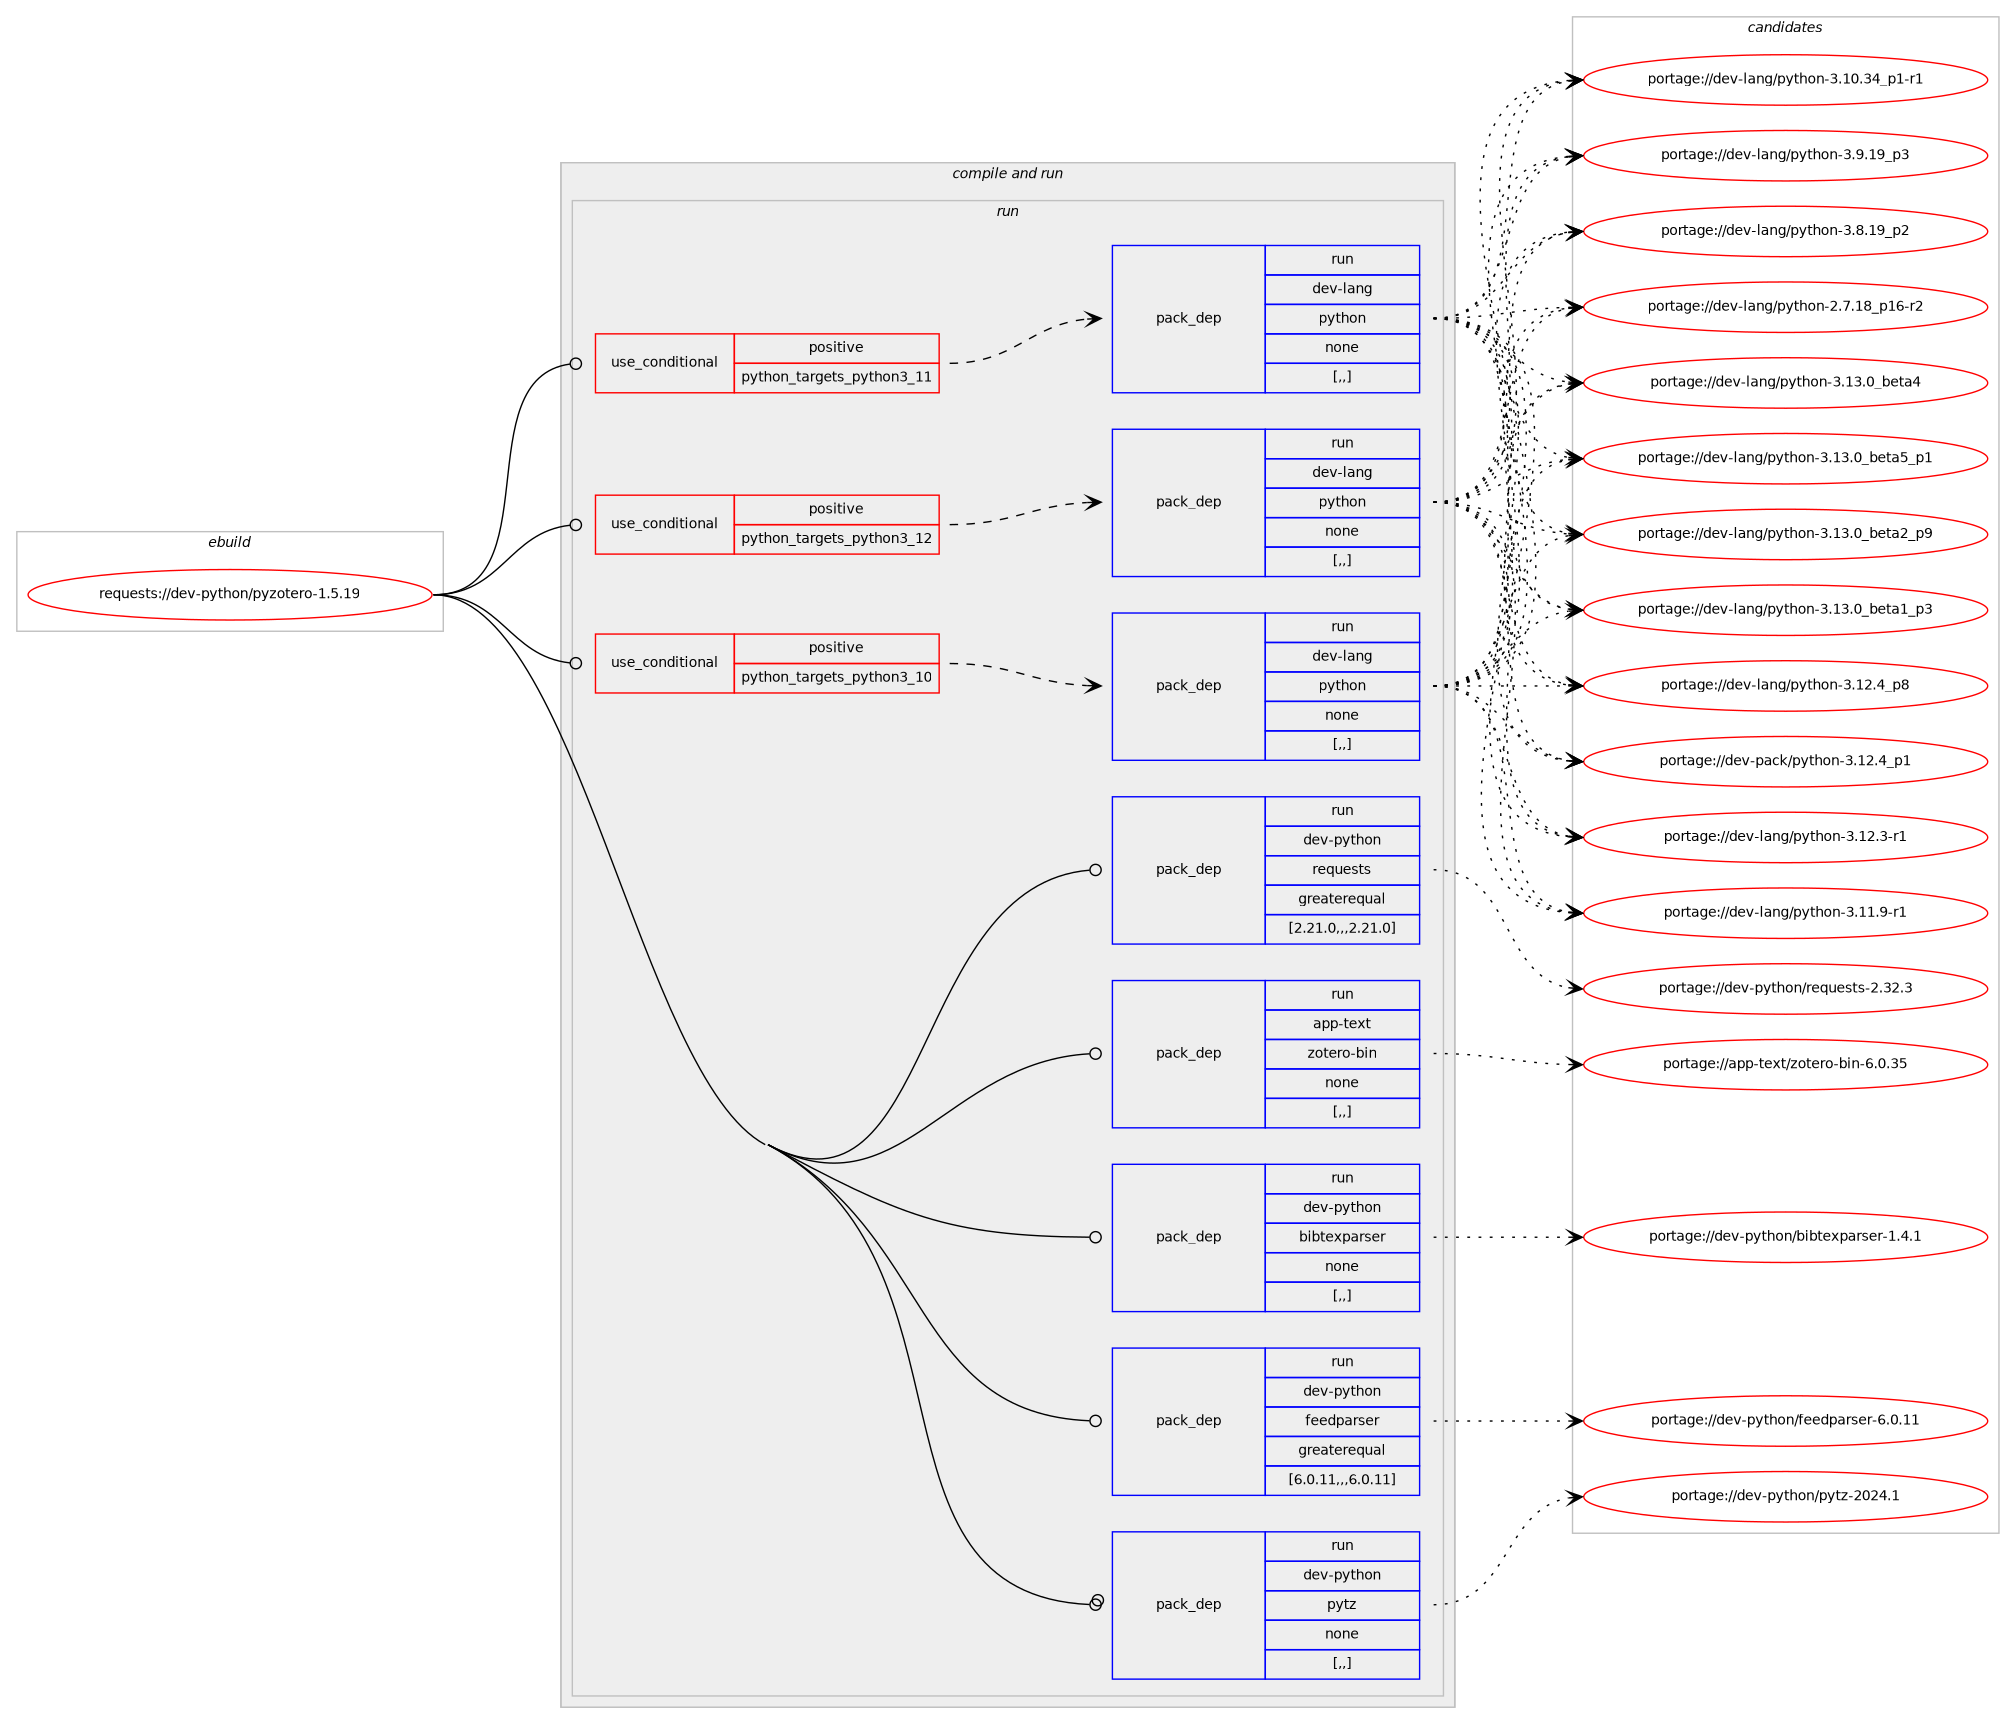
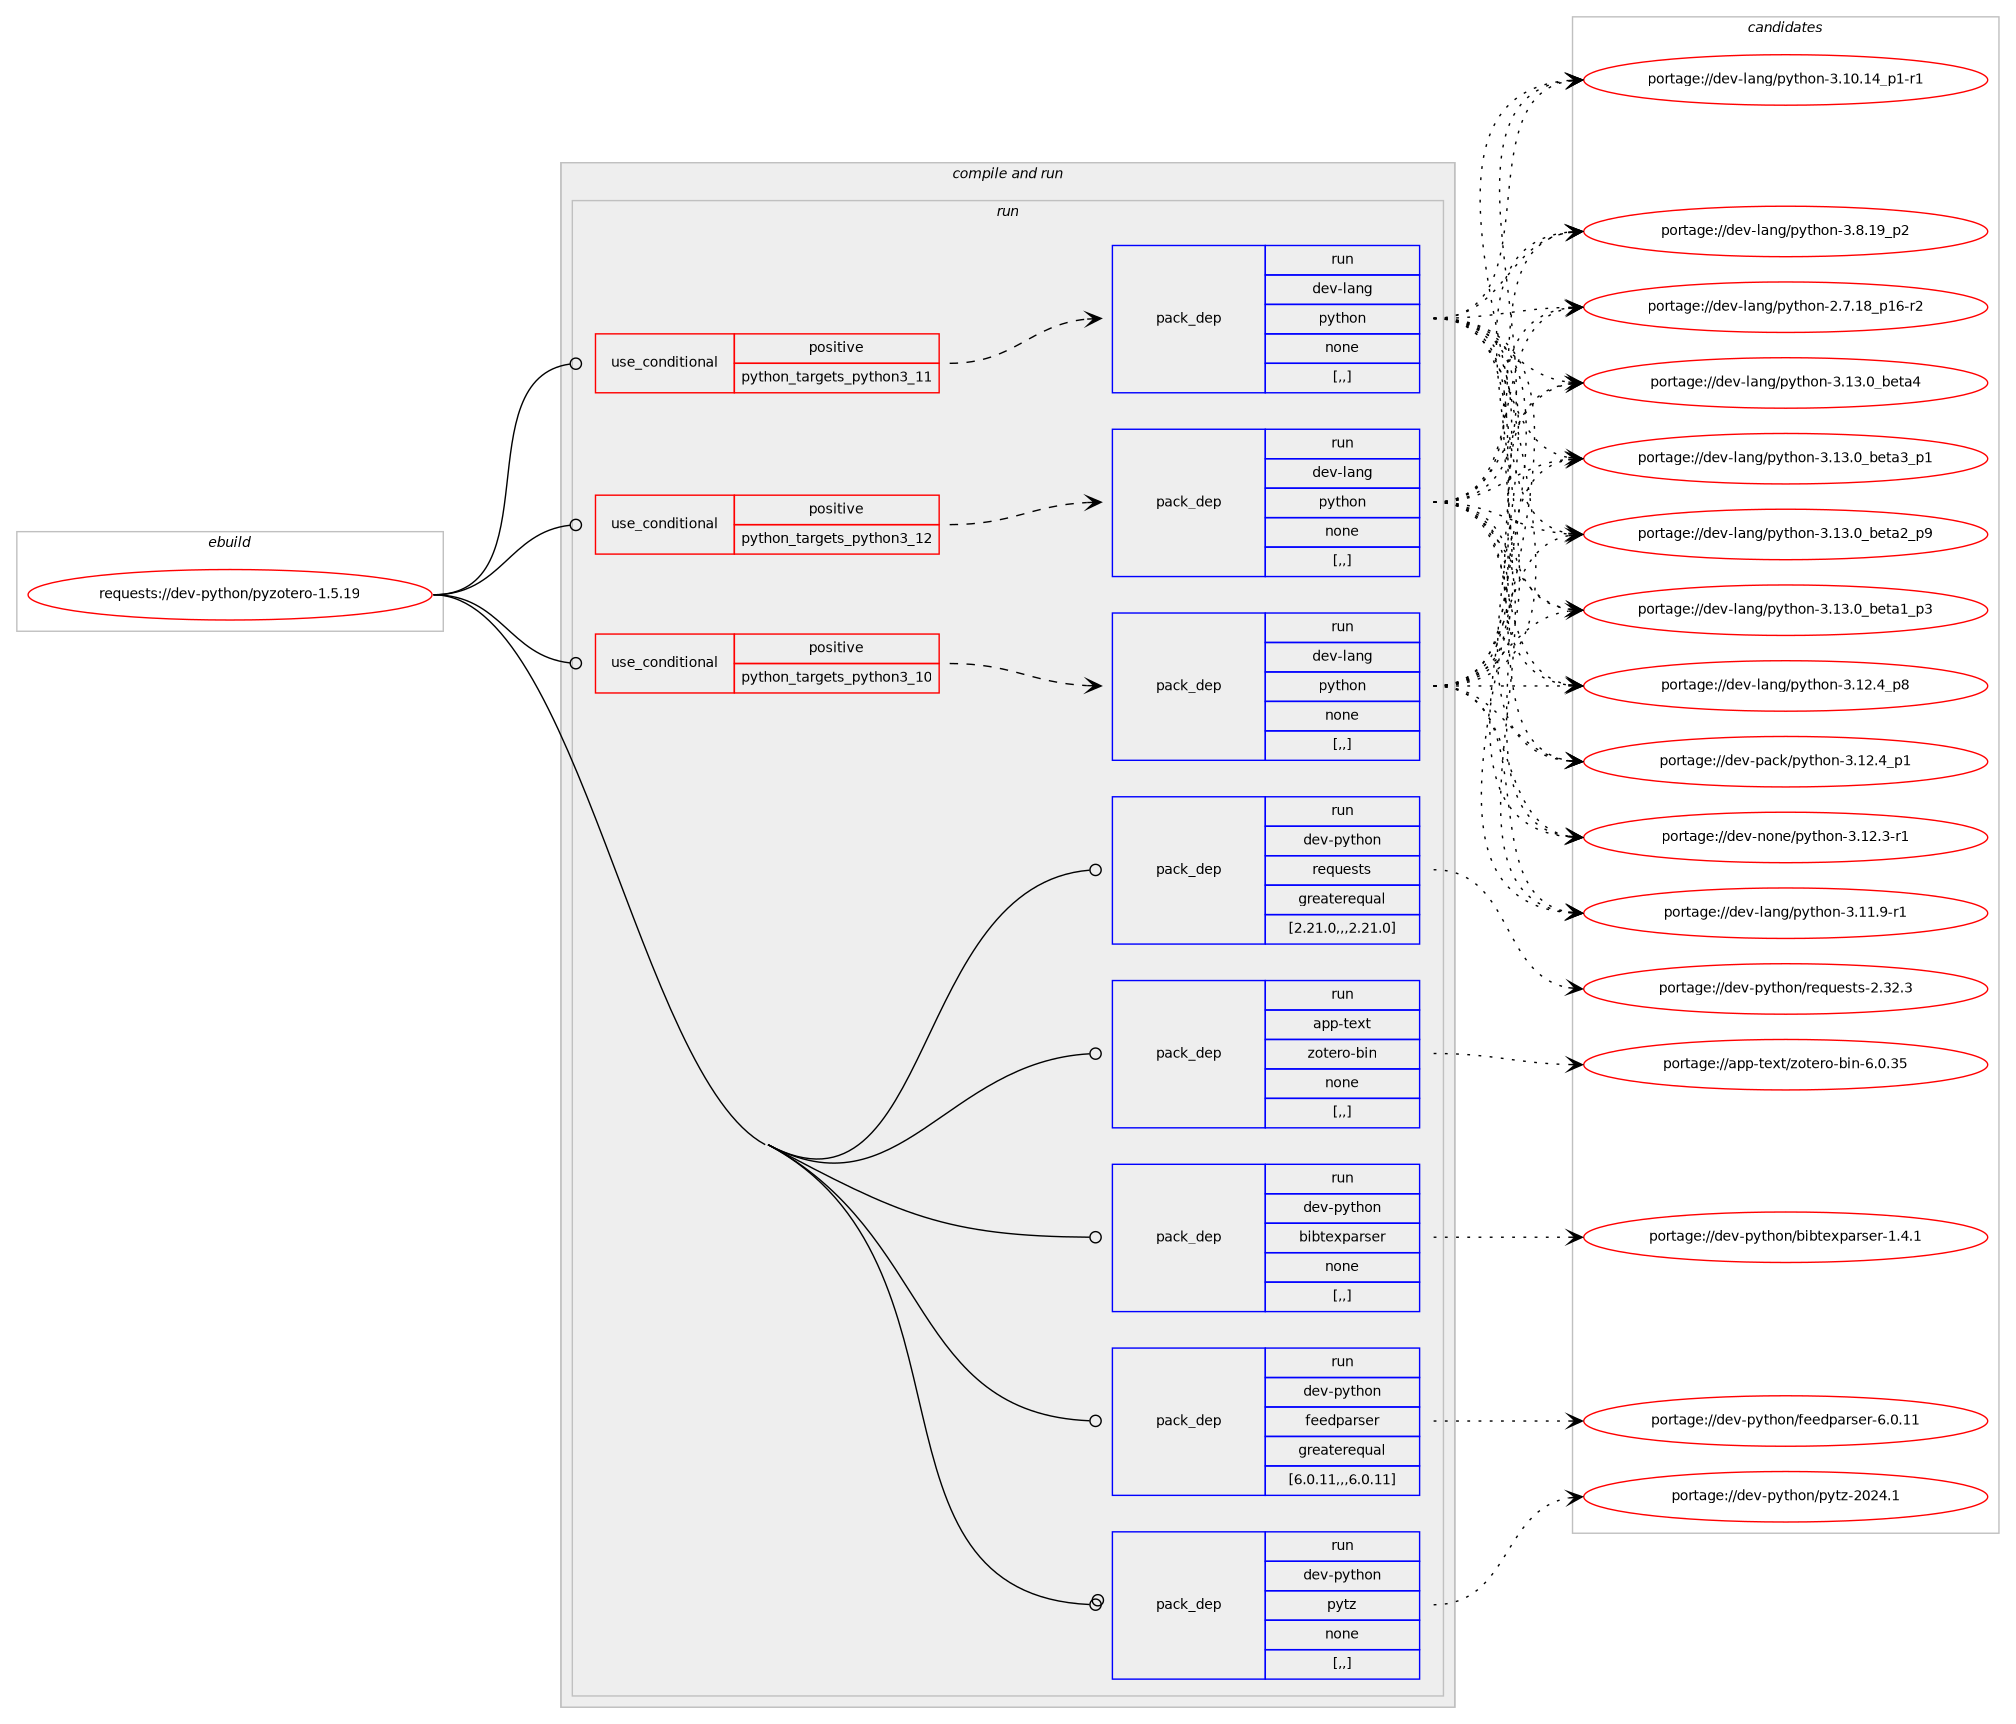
node "portage://dev-lang/python-3.10.34_p1-r1": label "portage://dev-lang/python-3.10.34_p1-r1" -> "portage://dev-lang/python-3.10.14_p1-r1"
node "portage://dev-lang/python-3.9.19_p3": removed
node "portage://dev-lang/python-3.13.0_beta5_p1": label "portage://dev-lang/python-3.13.0_beta5_p1" -> "portage://dev-lang/python-3.13.0_beta3_p1"
node "portage://dev-lang/python-3.12.3-r1": label "portage://dev-lang/python-3.12.3-r1" -> "portage://dev-none/python-3.12.3-r1"
